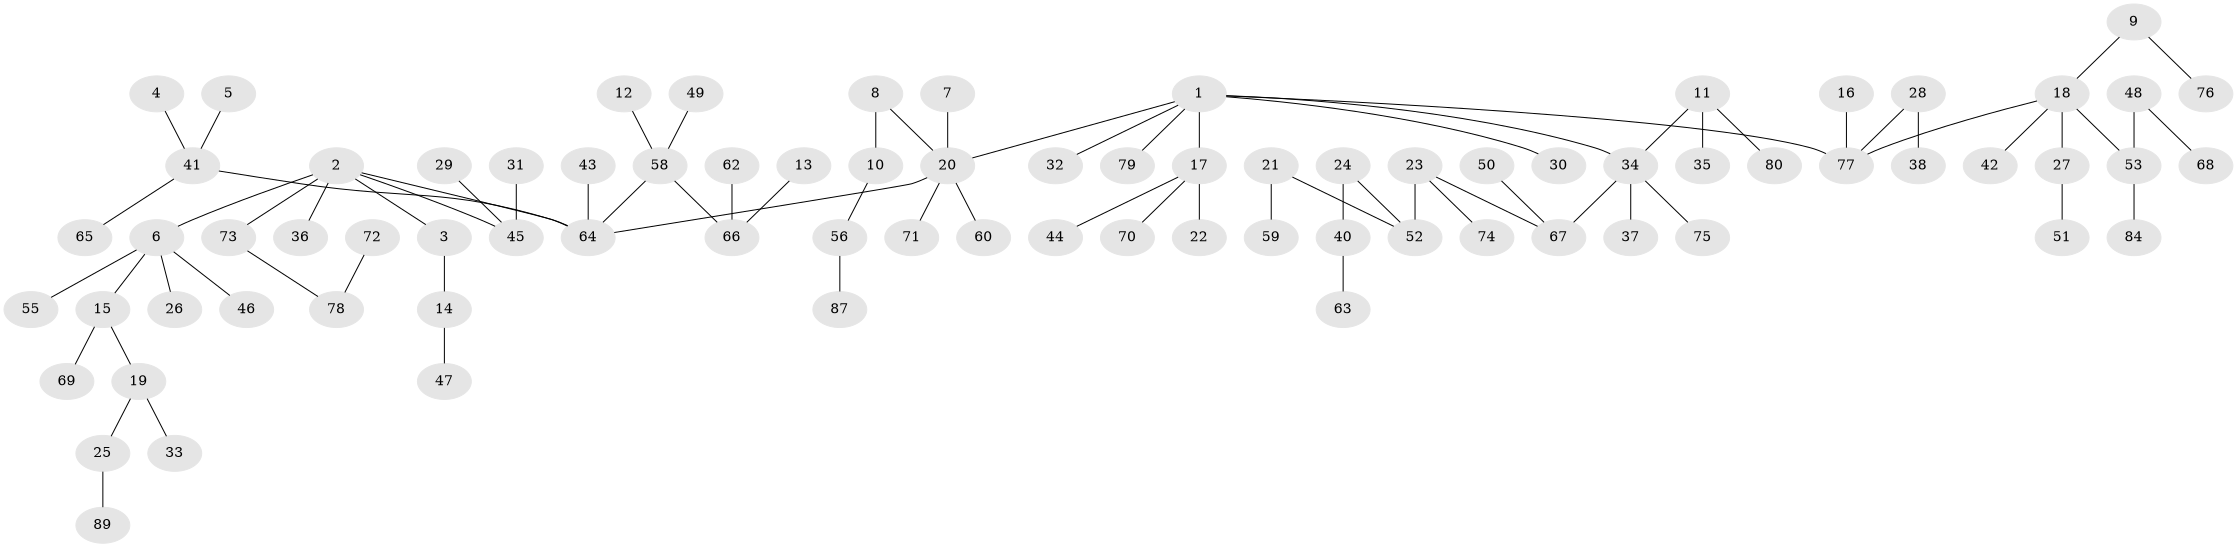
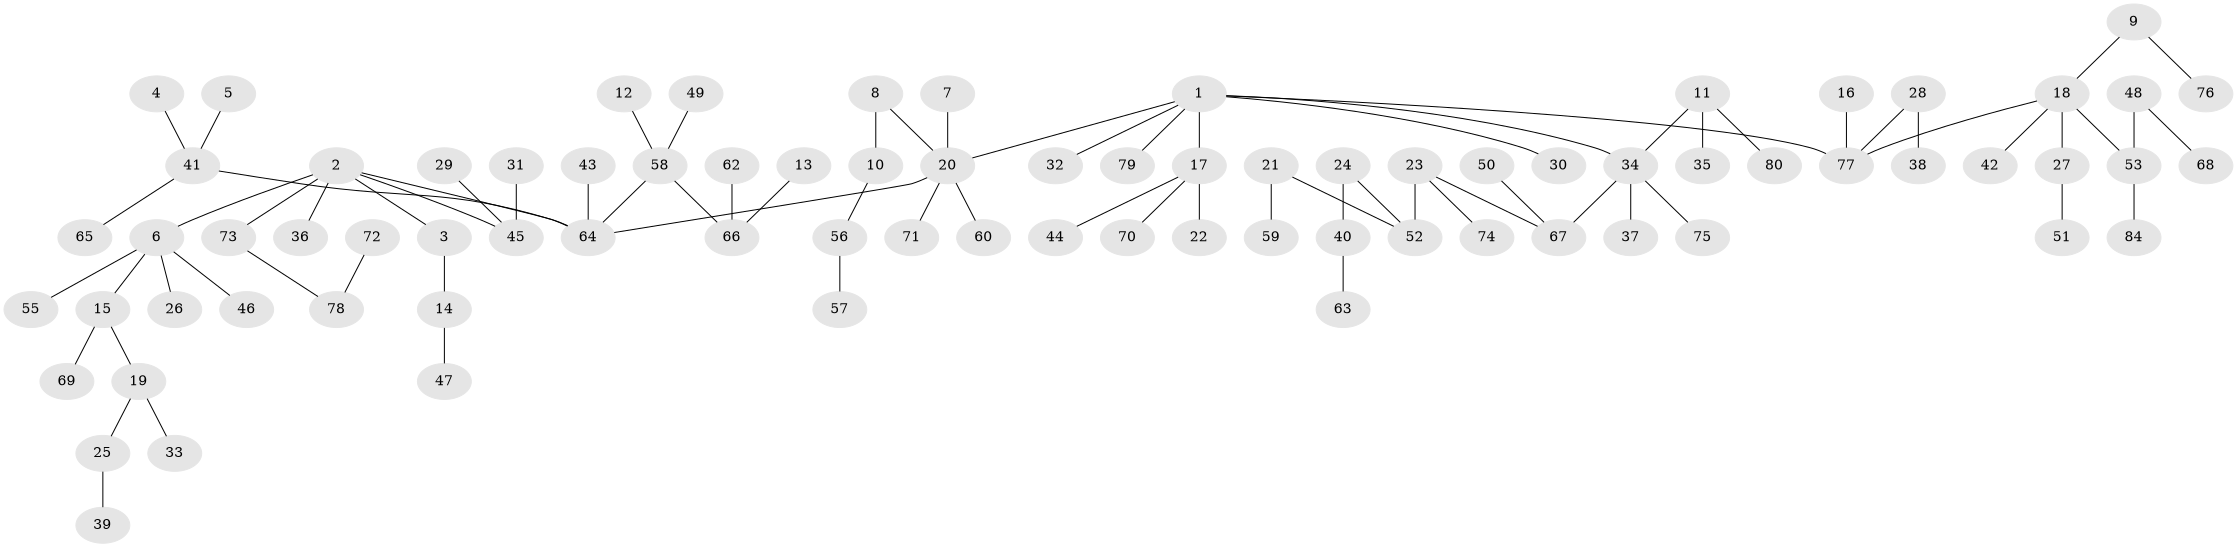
node "87": label "87" -> "57"
node "89": label "89" -> "39"
